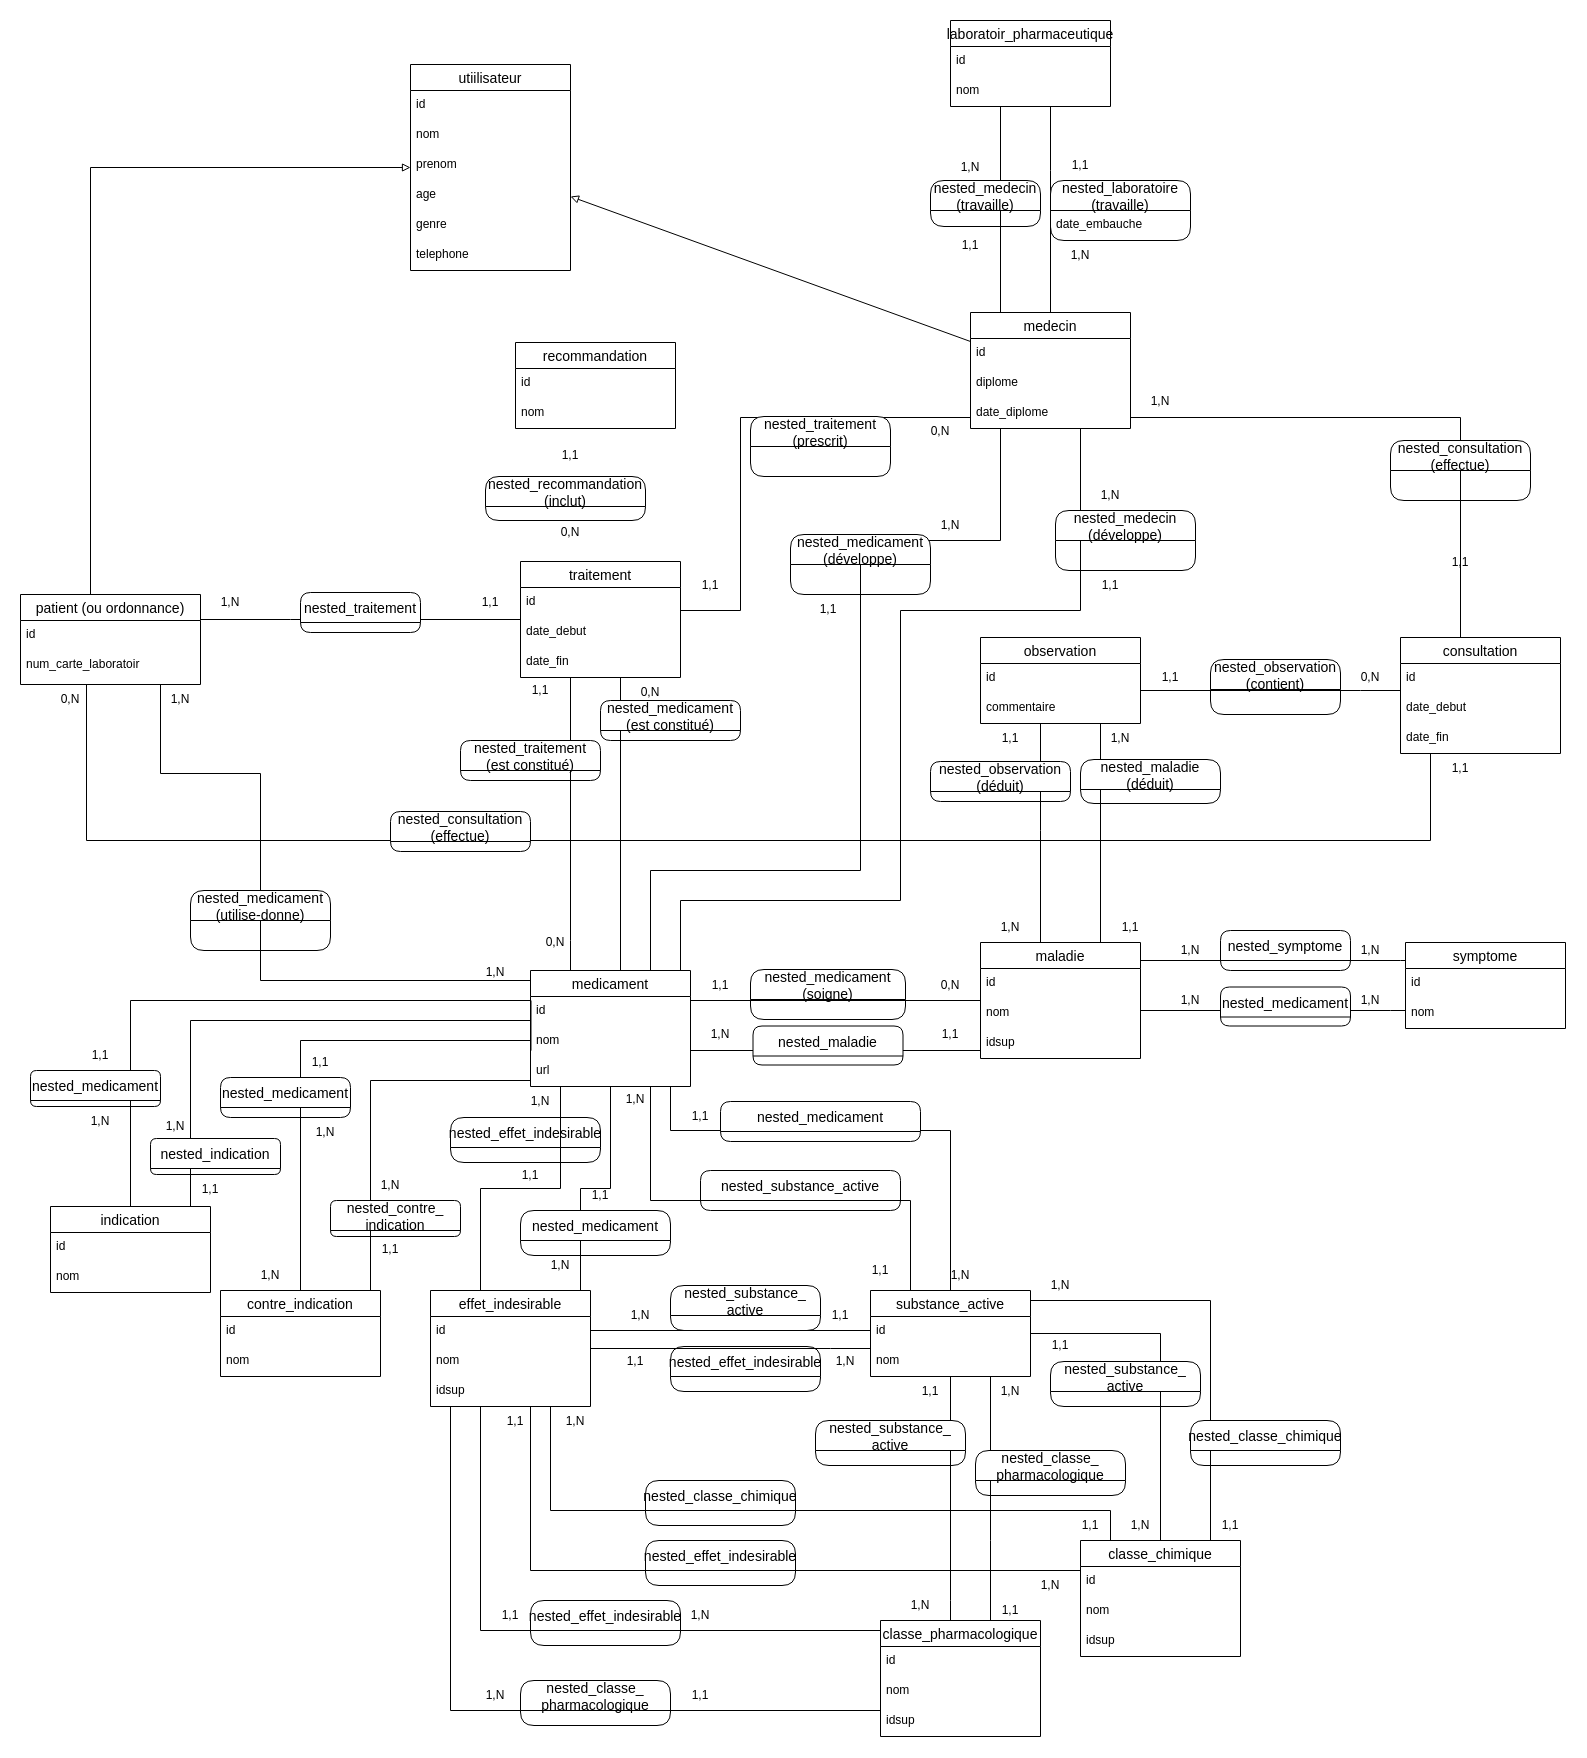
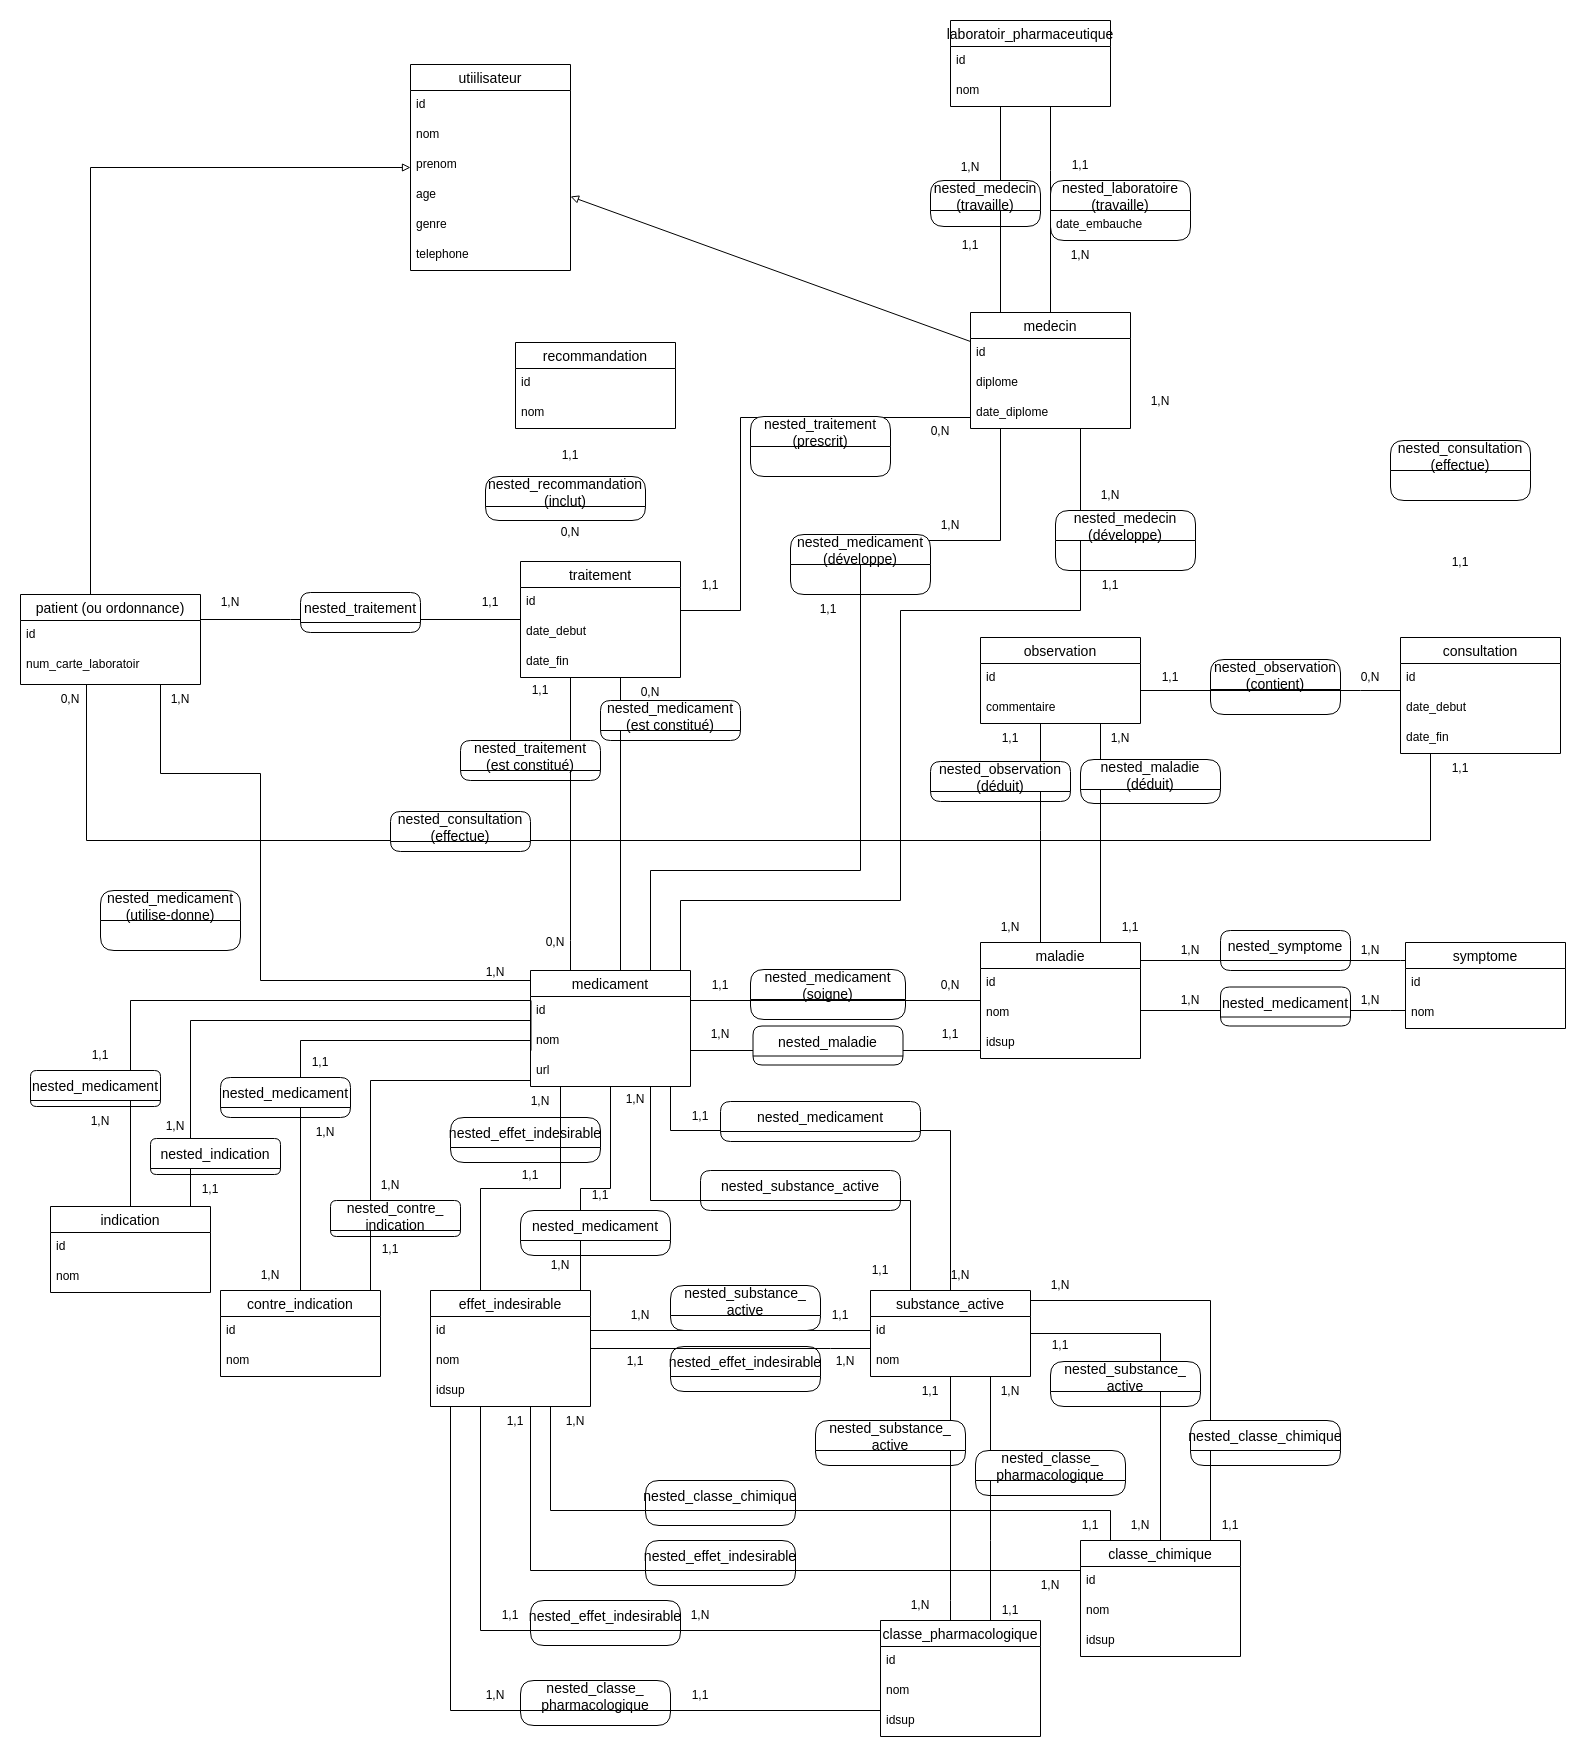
edge "medecin" -- "consultation": removed
node "nested_medicament (utilise-donne)": moved (261, 921) -> (171, 921)
